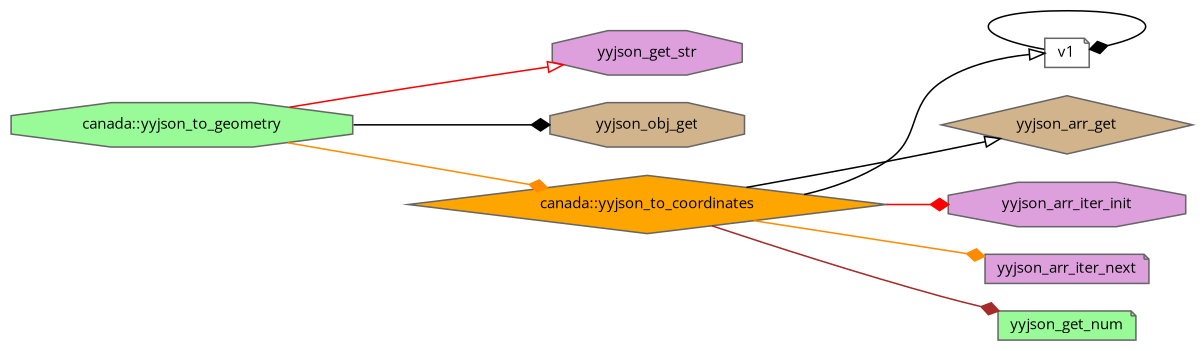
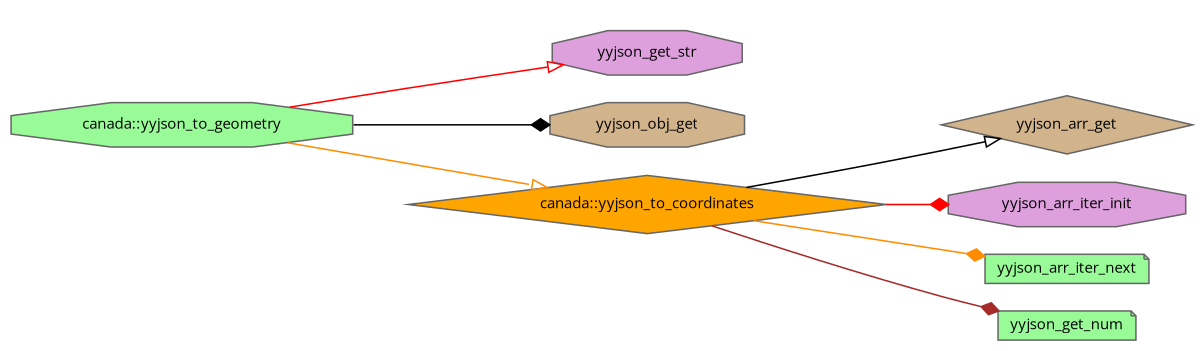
node "v1": removed
edge "canada::yyjson_to_geometry" -> "canada::yyjson_to_coordinates": arrowhead diamond -> onormal
node "yyjson_arr_iter_next": fillcolor plum -> palegreen
